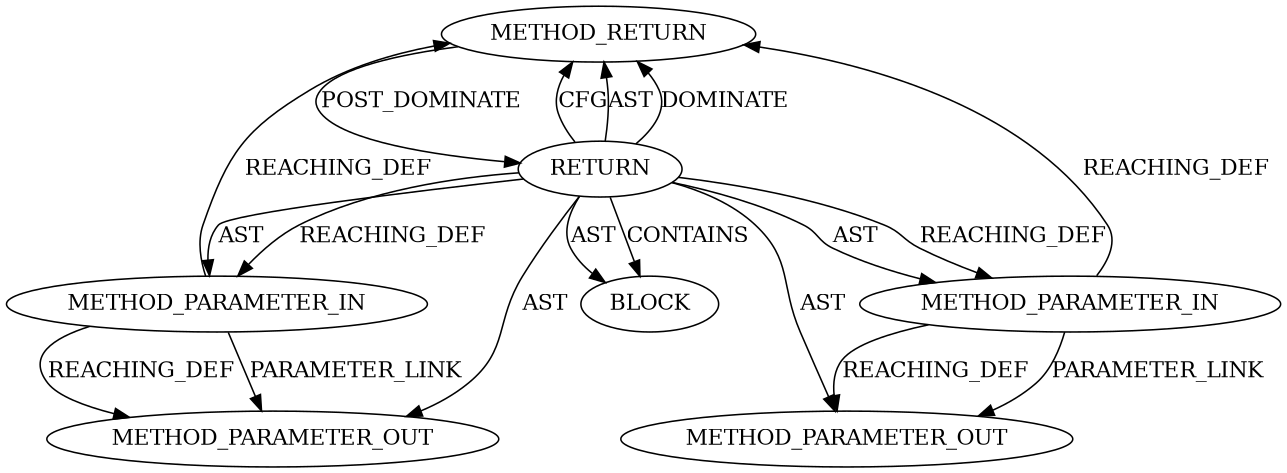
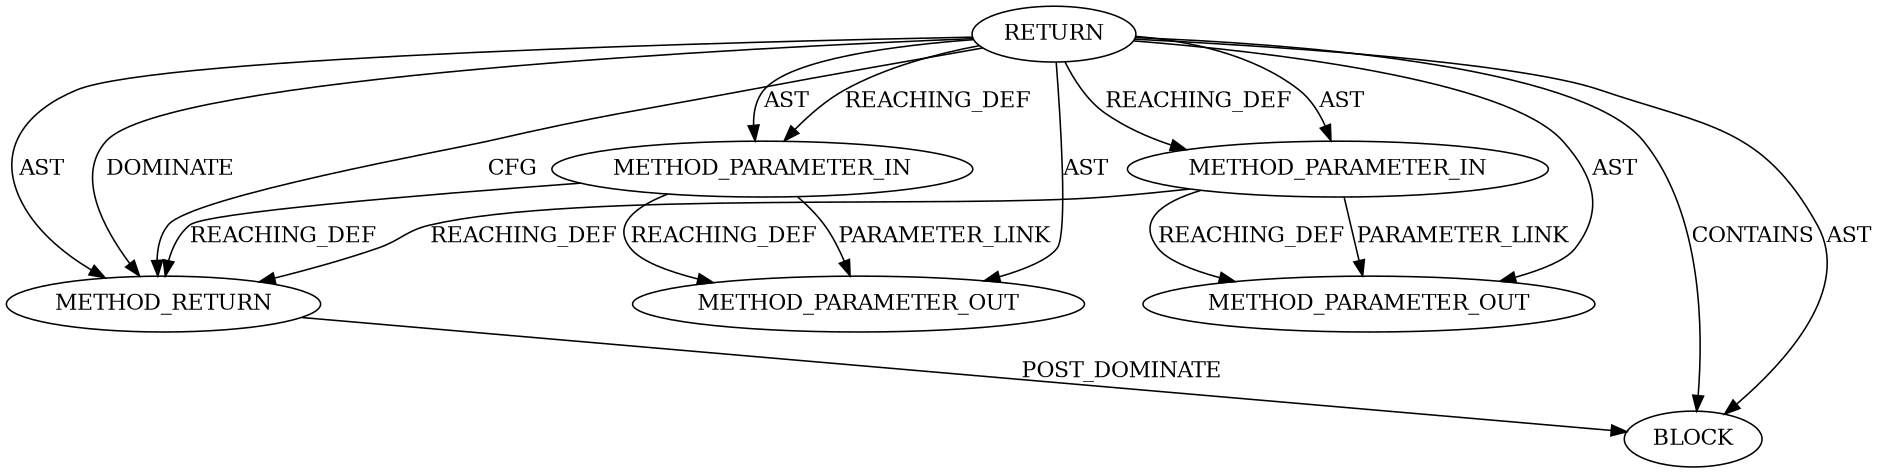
edge "METHOD_RETURN" -> "RETURN": now "METHOD_RETURN" -> "BLOCK"
